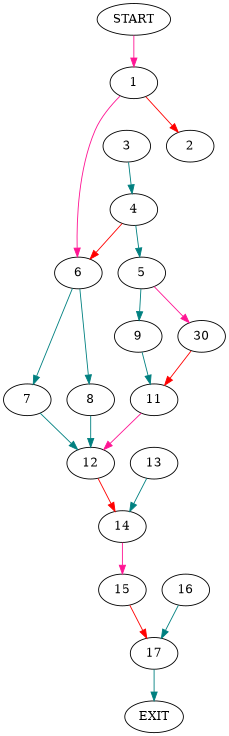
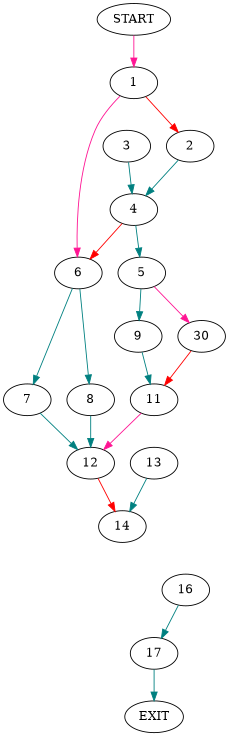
edge "2" -> "4": added
node "15": removed
